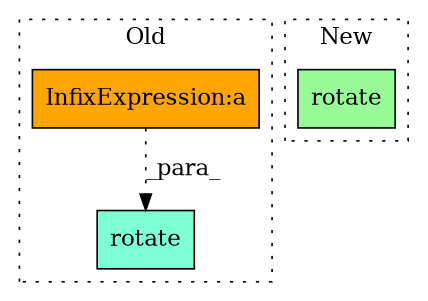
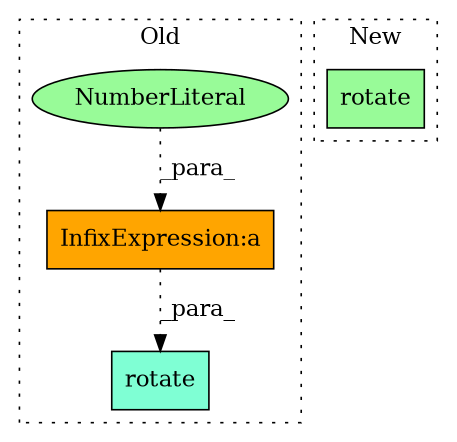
node "NumberLiteral": added
